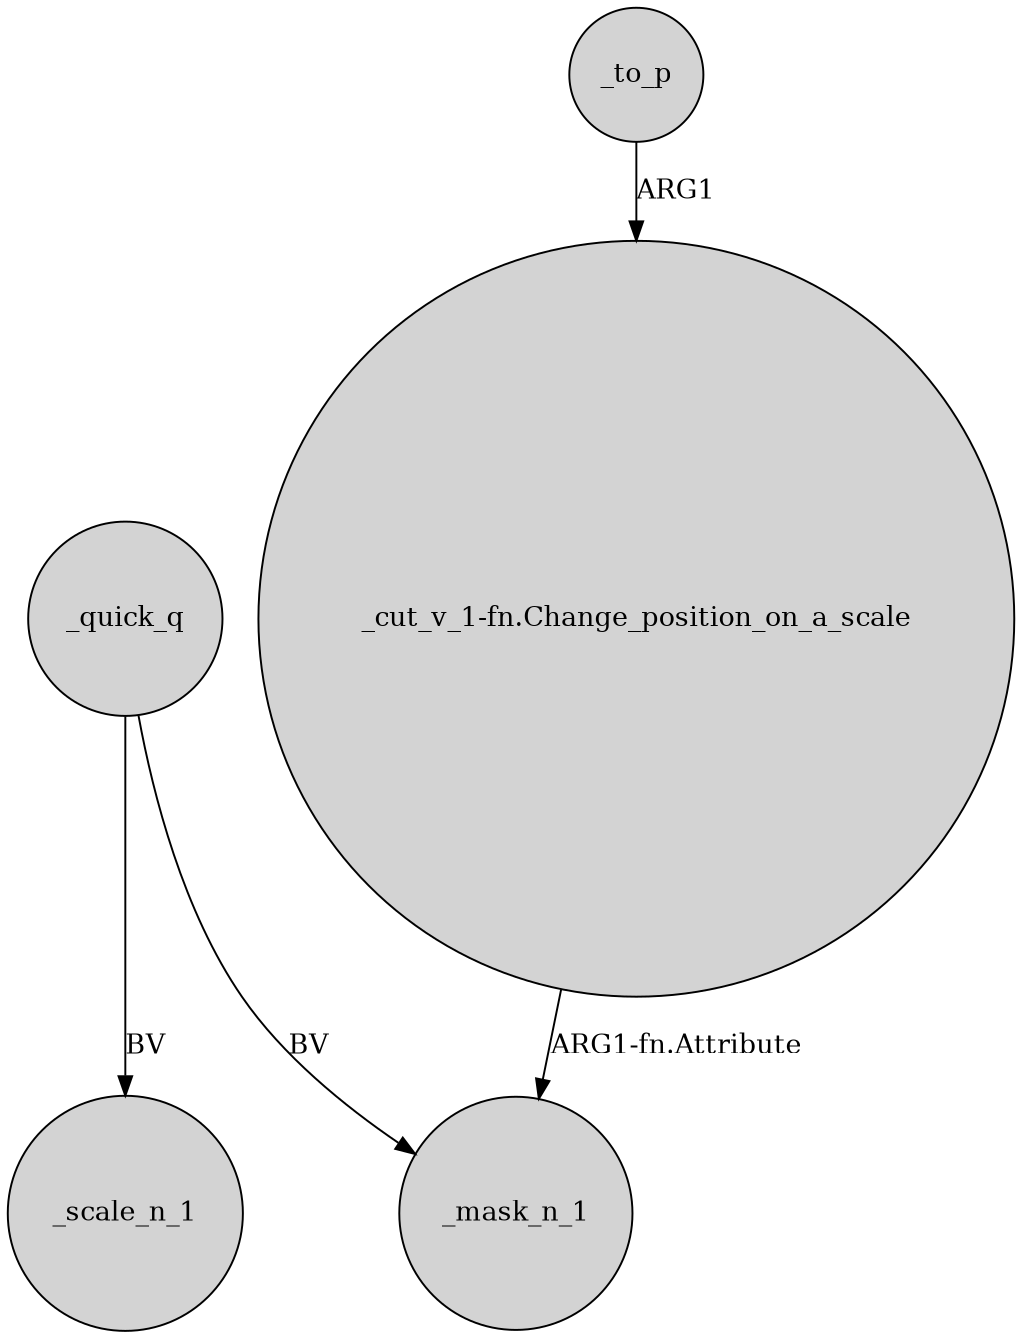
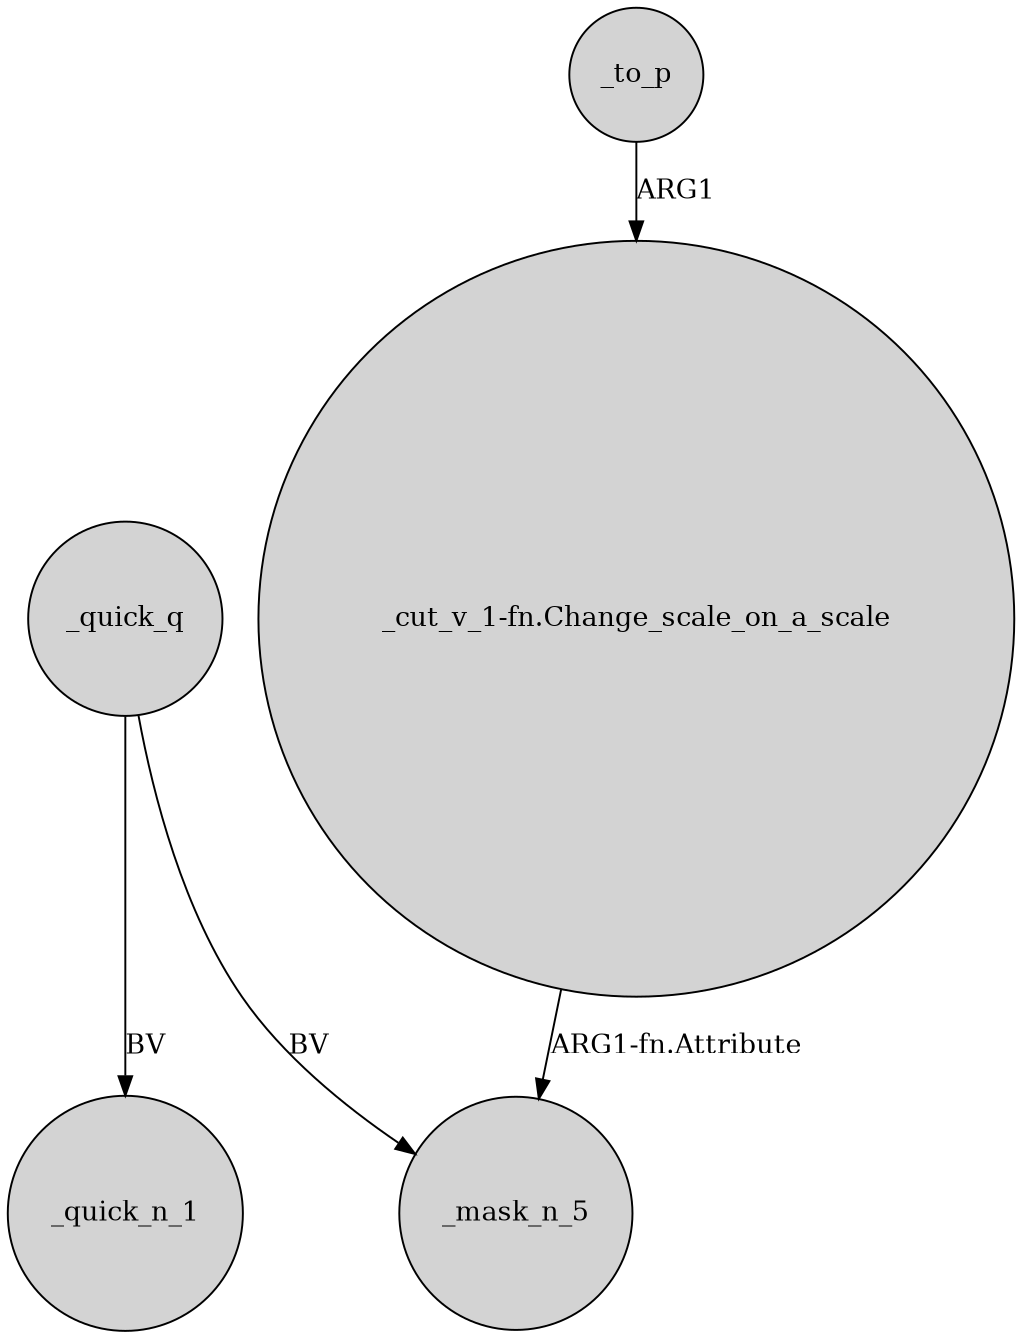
node "_cut_v_1-fn.Change_position_on_a_scale": label "_cut_v_1-fn.Change_position_on_a_scale" -> "_cut_v_1-fn.Change_scale_on_a_scale"
node "_scale_n_1": label "_scale_n_1" -> "_quick_n_1"
node "_mask_n_1": label "_mask_n_1" -> "_mask_n_5"
